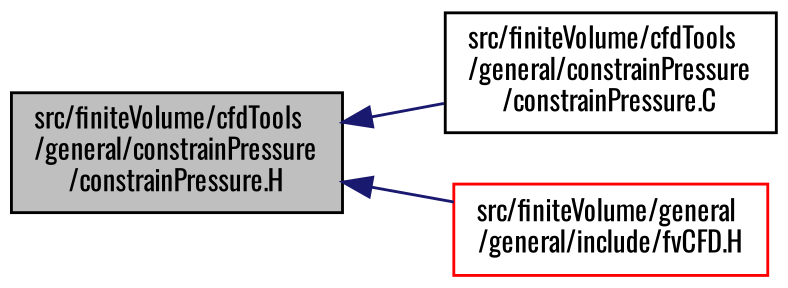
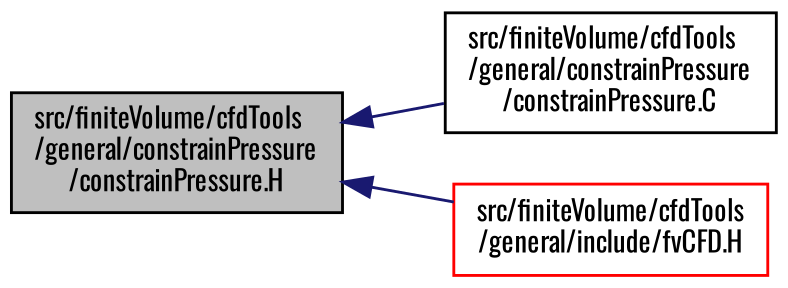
node "src/finiteVolume/general /general/include/fvCFD.H": label "src/finiteVolume/general /general/include/fvCFD.H" -> "src/finiteVolume/cfdTools /general/include/fvCFD.H"
